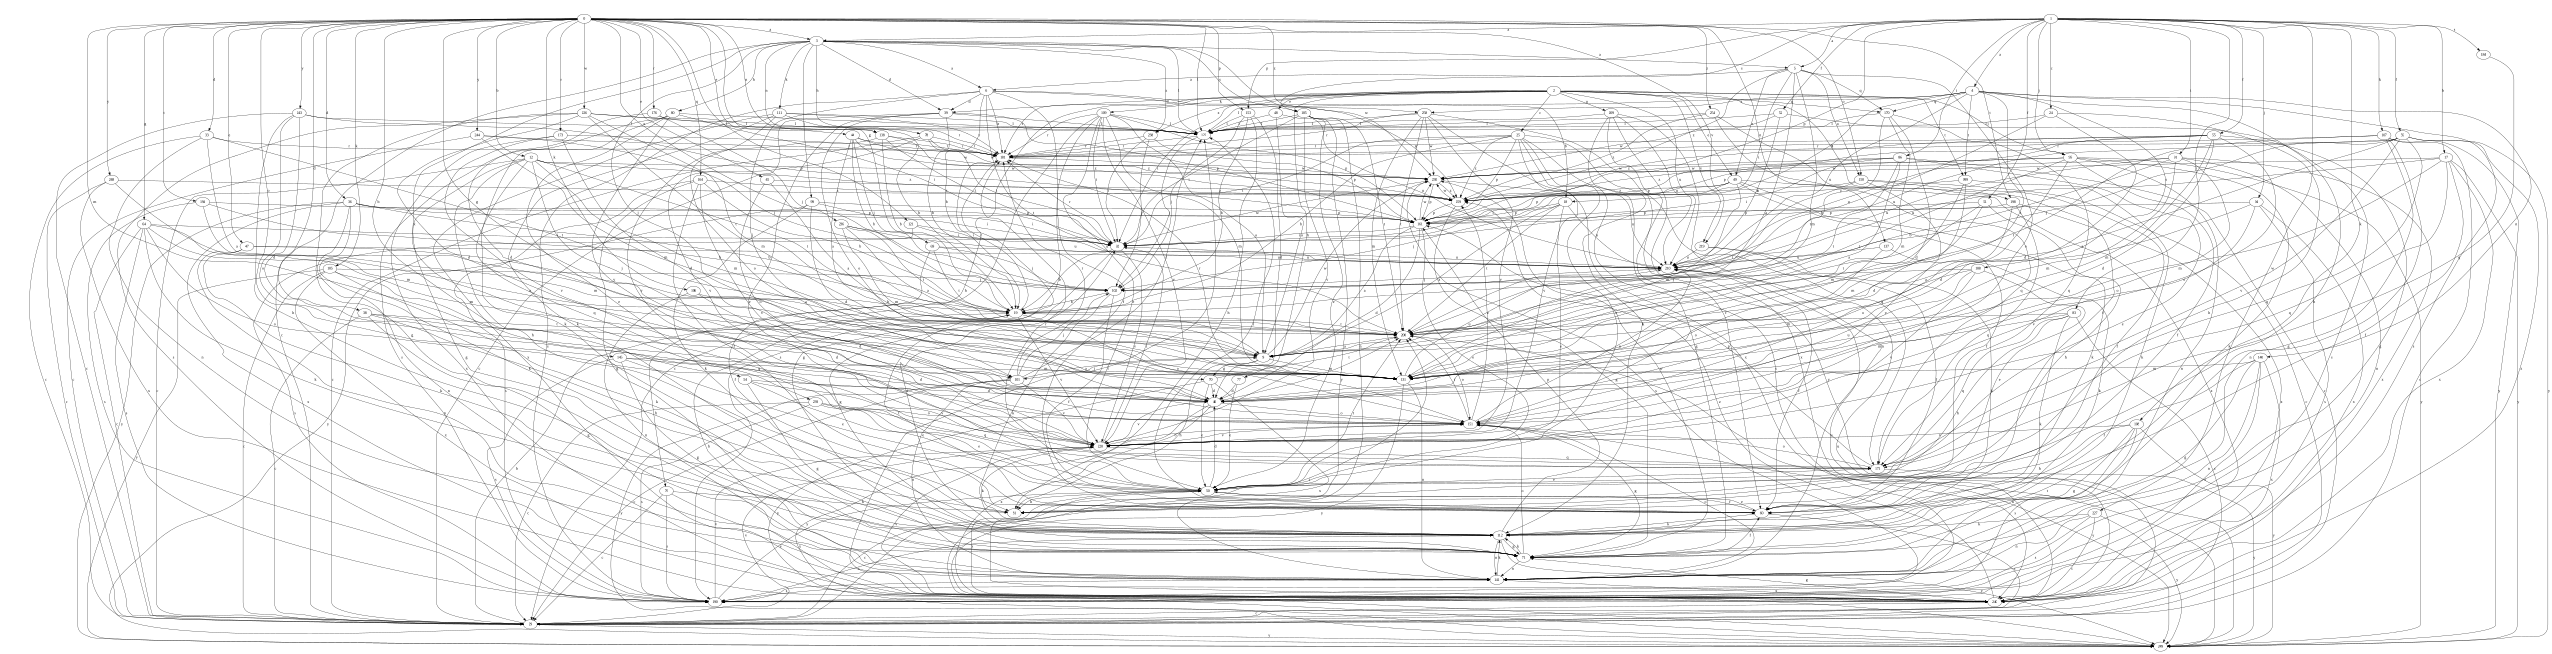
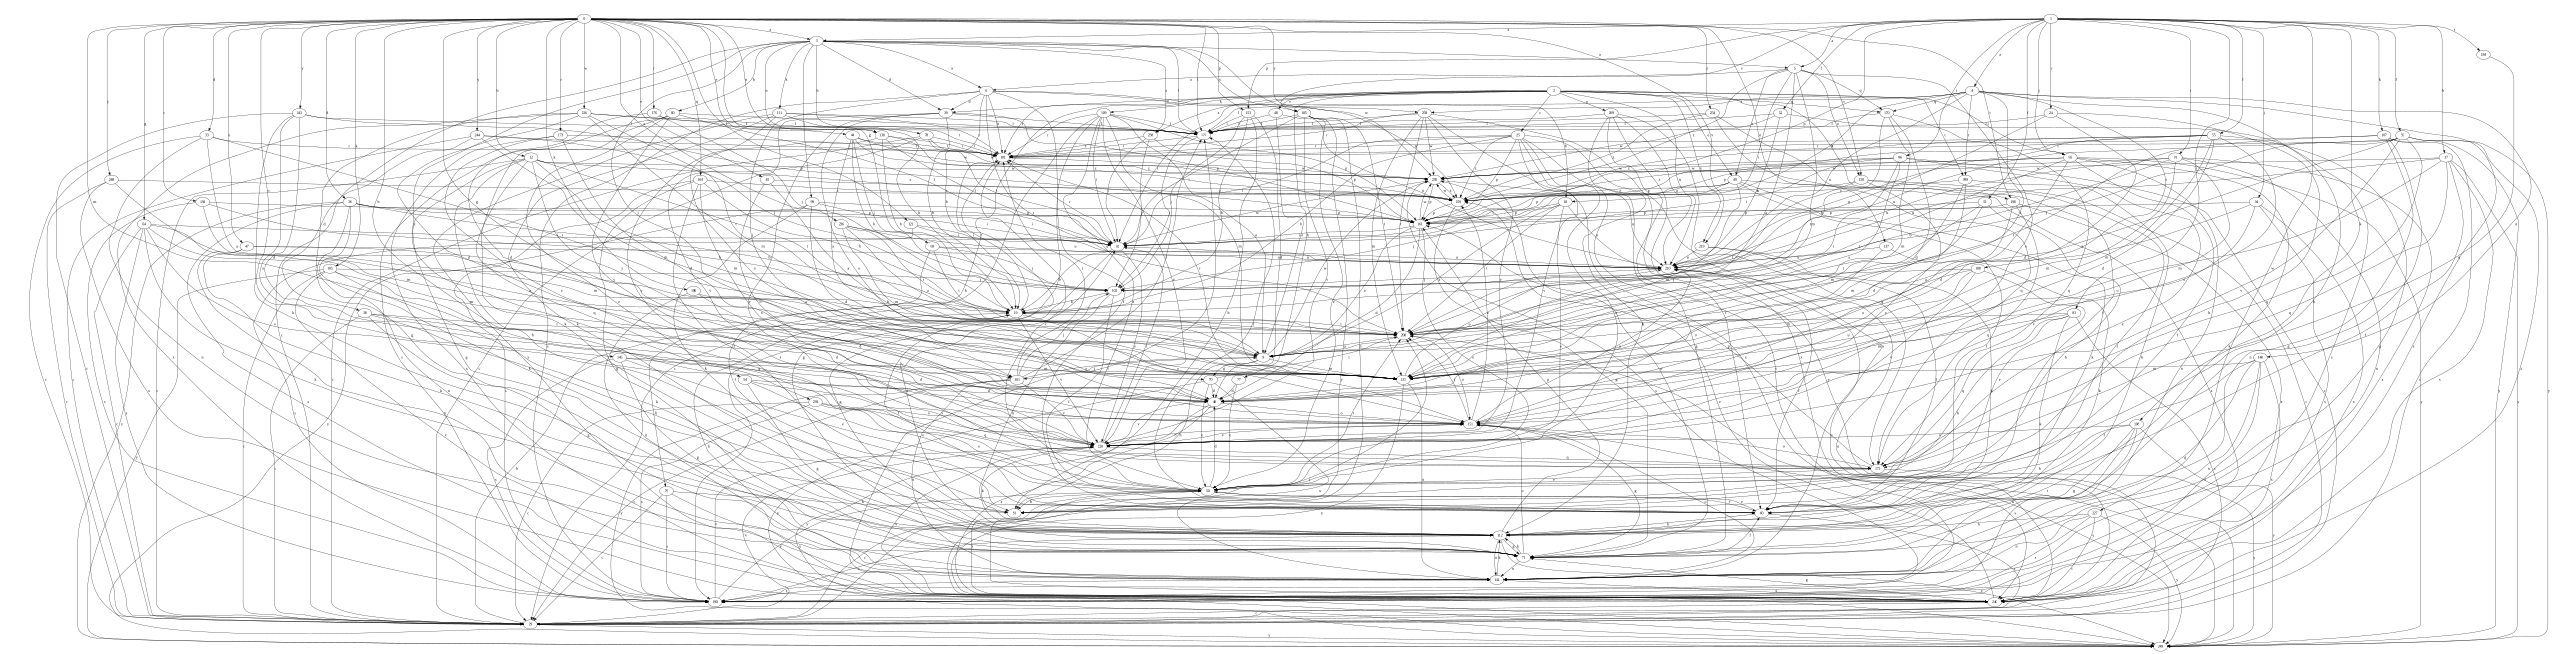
edge "0" -> "38": now "244" -> "38"
edge "40" -> "200": removed, label "t"
